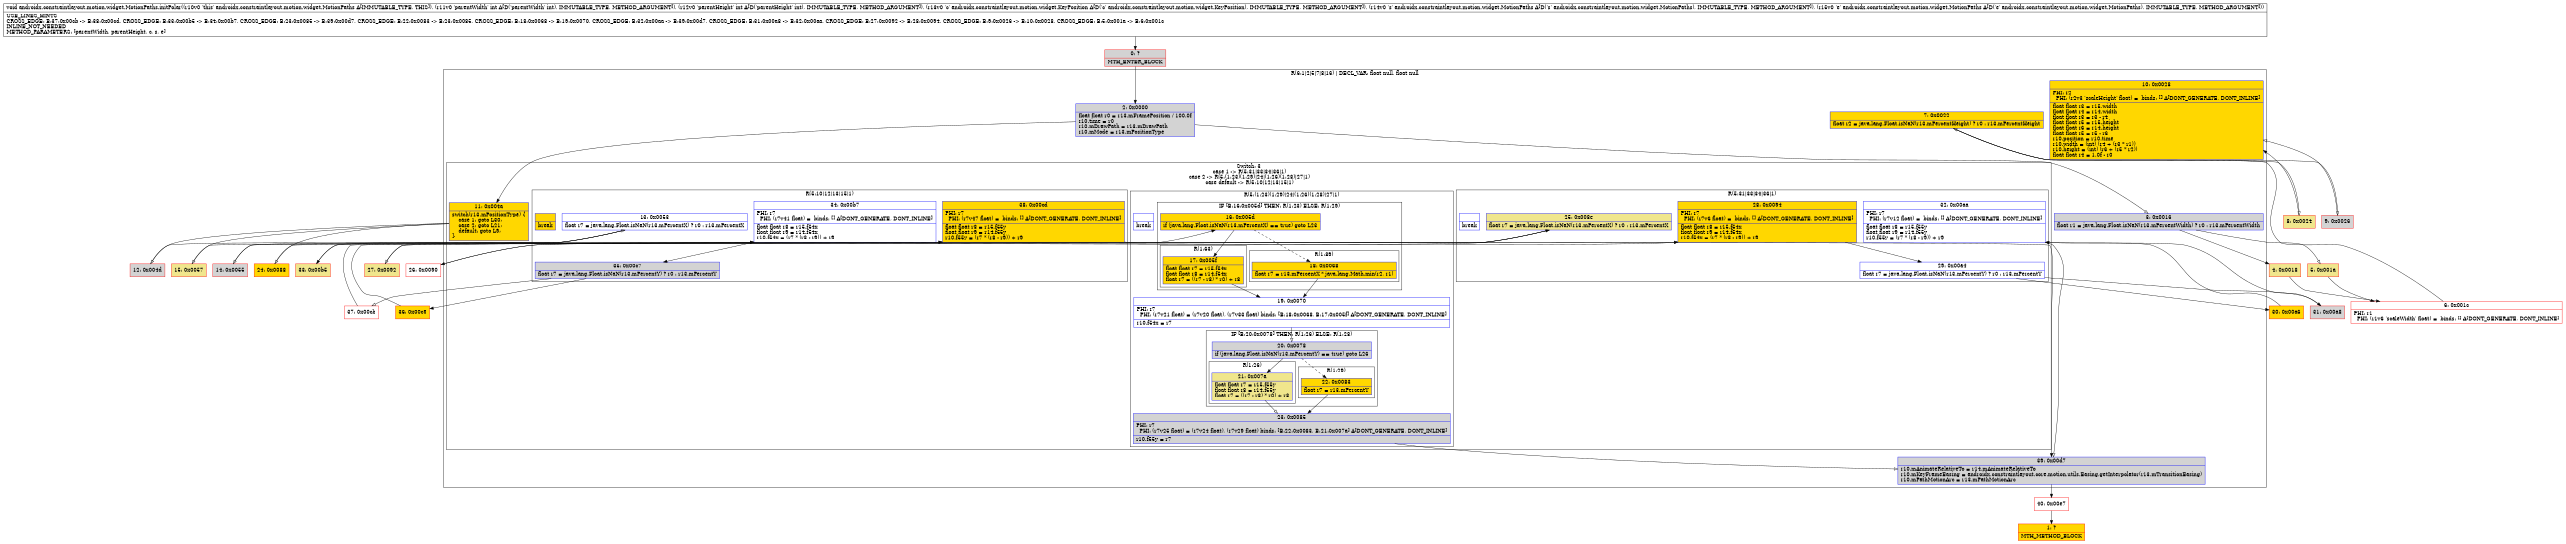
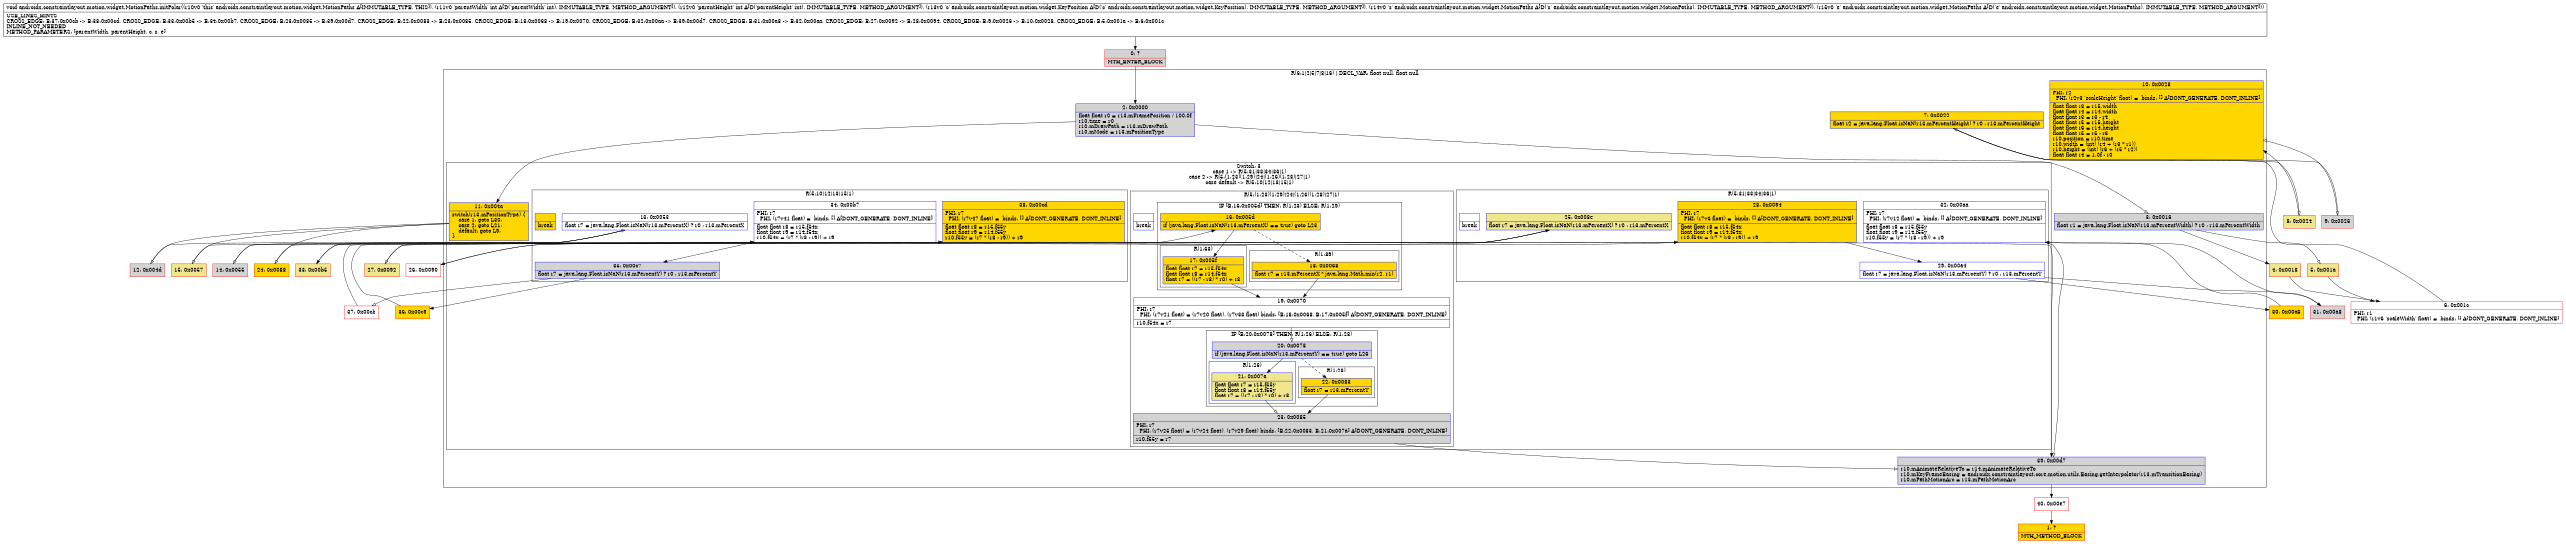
cluster "R(1:29)": label "R(1:29)" -> "R(1:28)"
